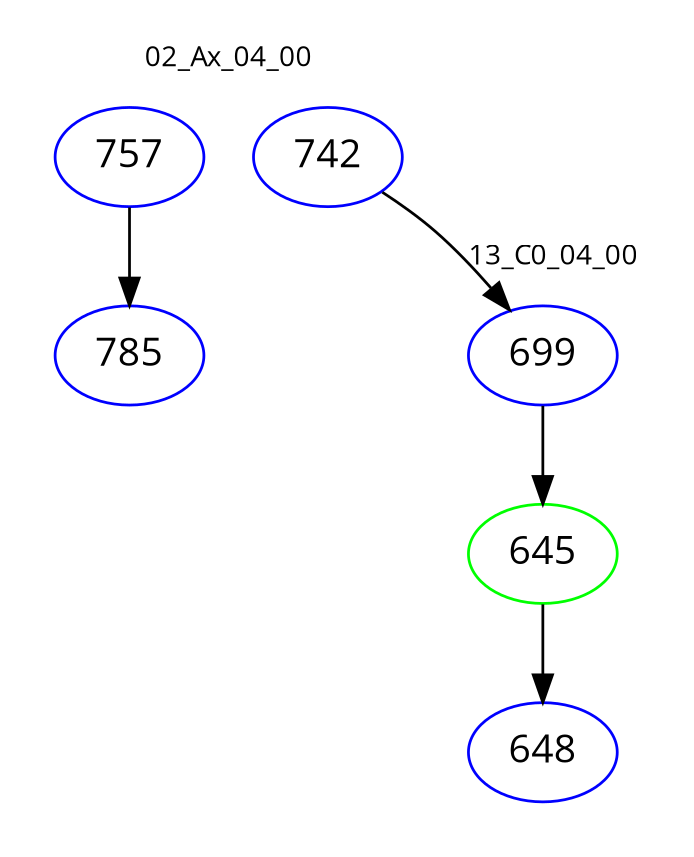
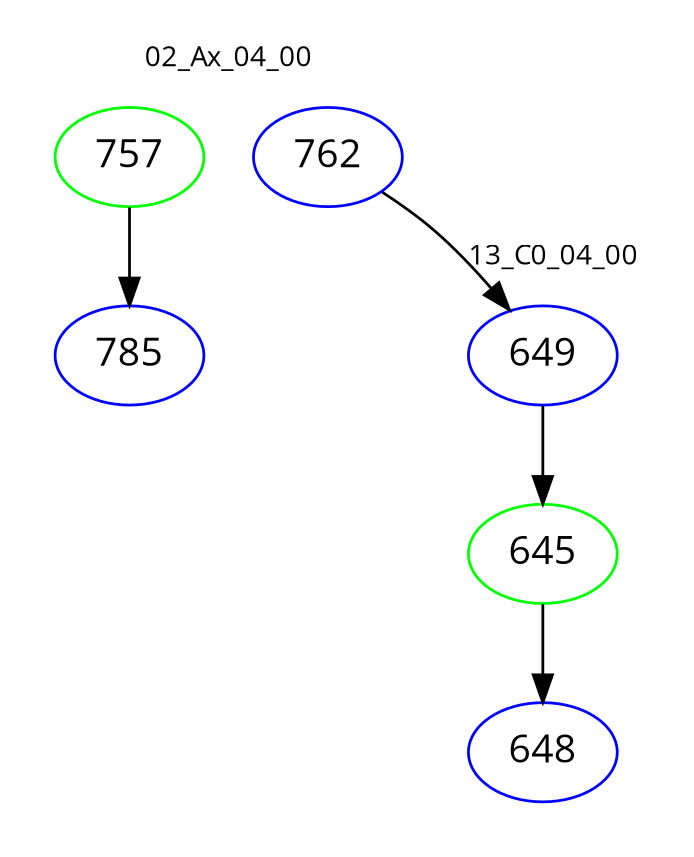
node "757": color blue -> green
node "742": label "742" -> "762"
node "699": label "699" -> "649"
